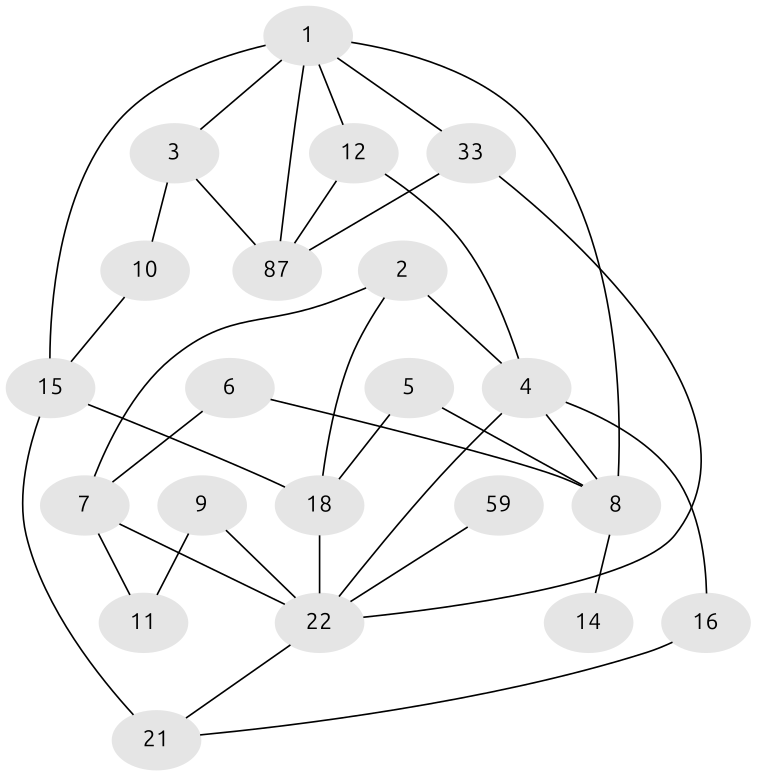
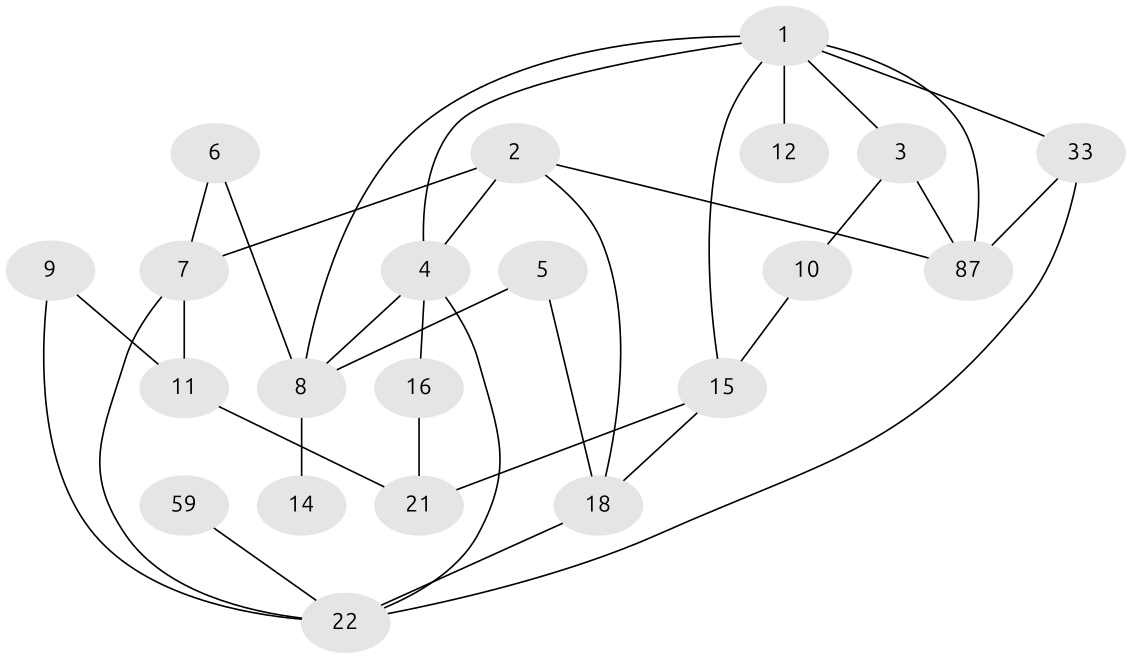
edge "12" -- "87": now "2" -- "87"
edge "12" -- "4": now "1" -- "4"
edge "22" -- "21": now "11" -- "21"
